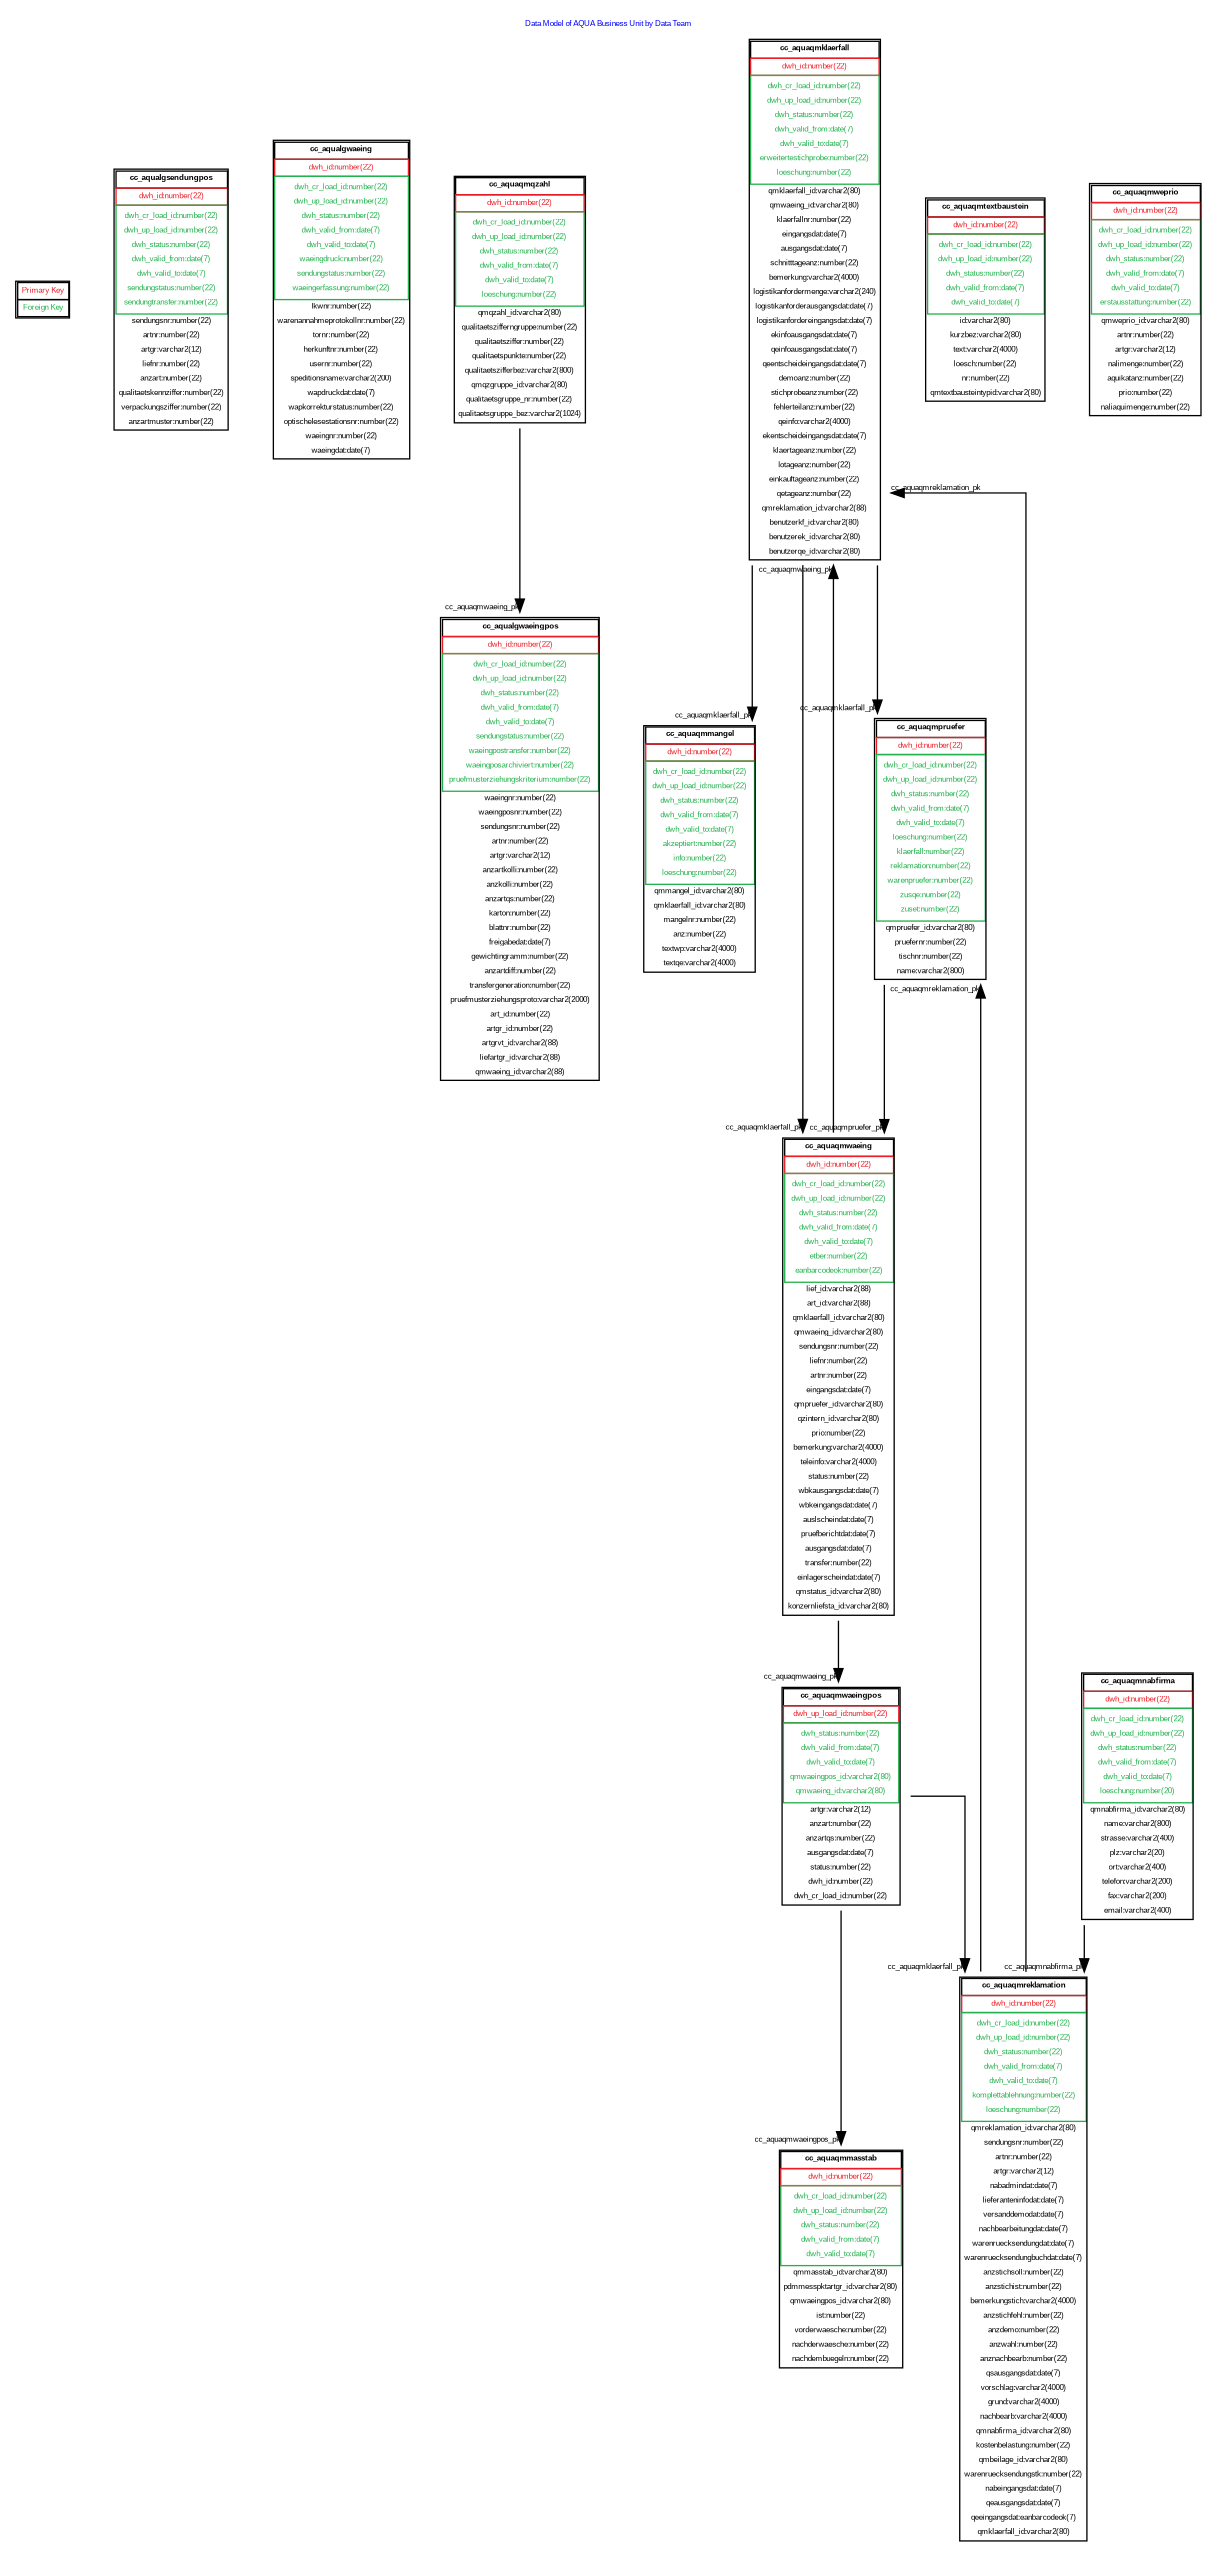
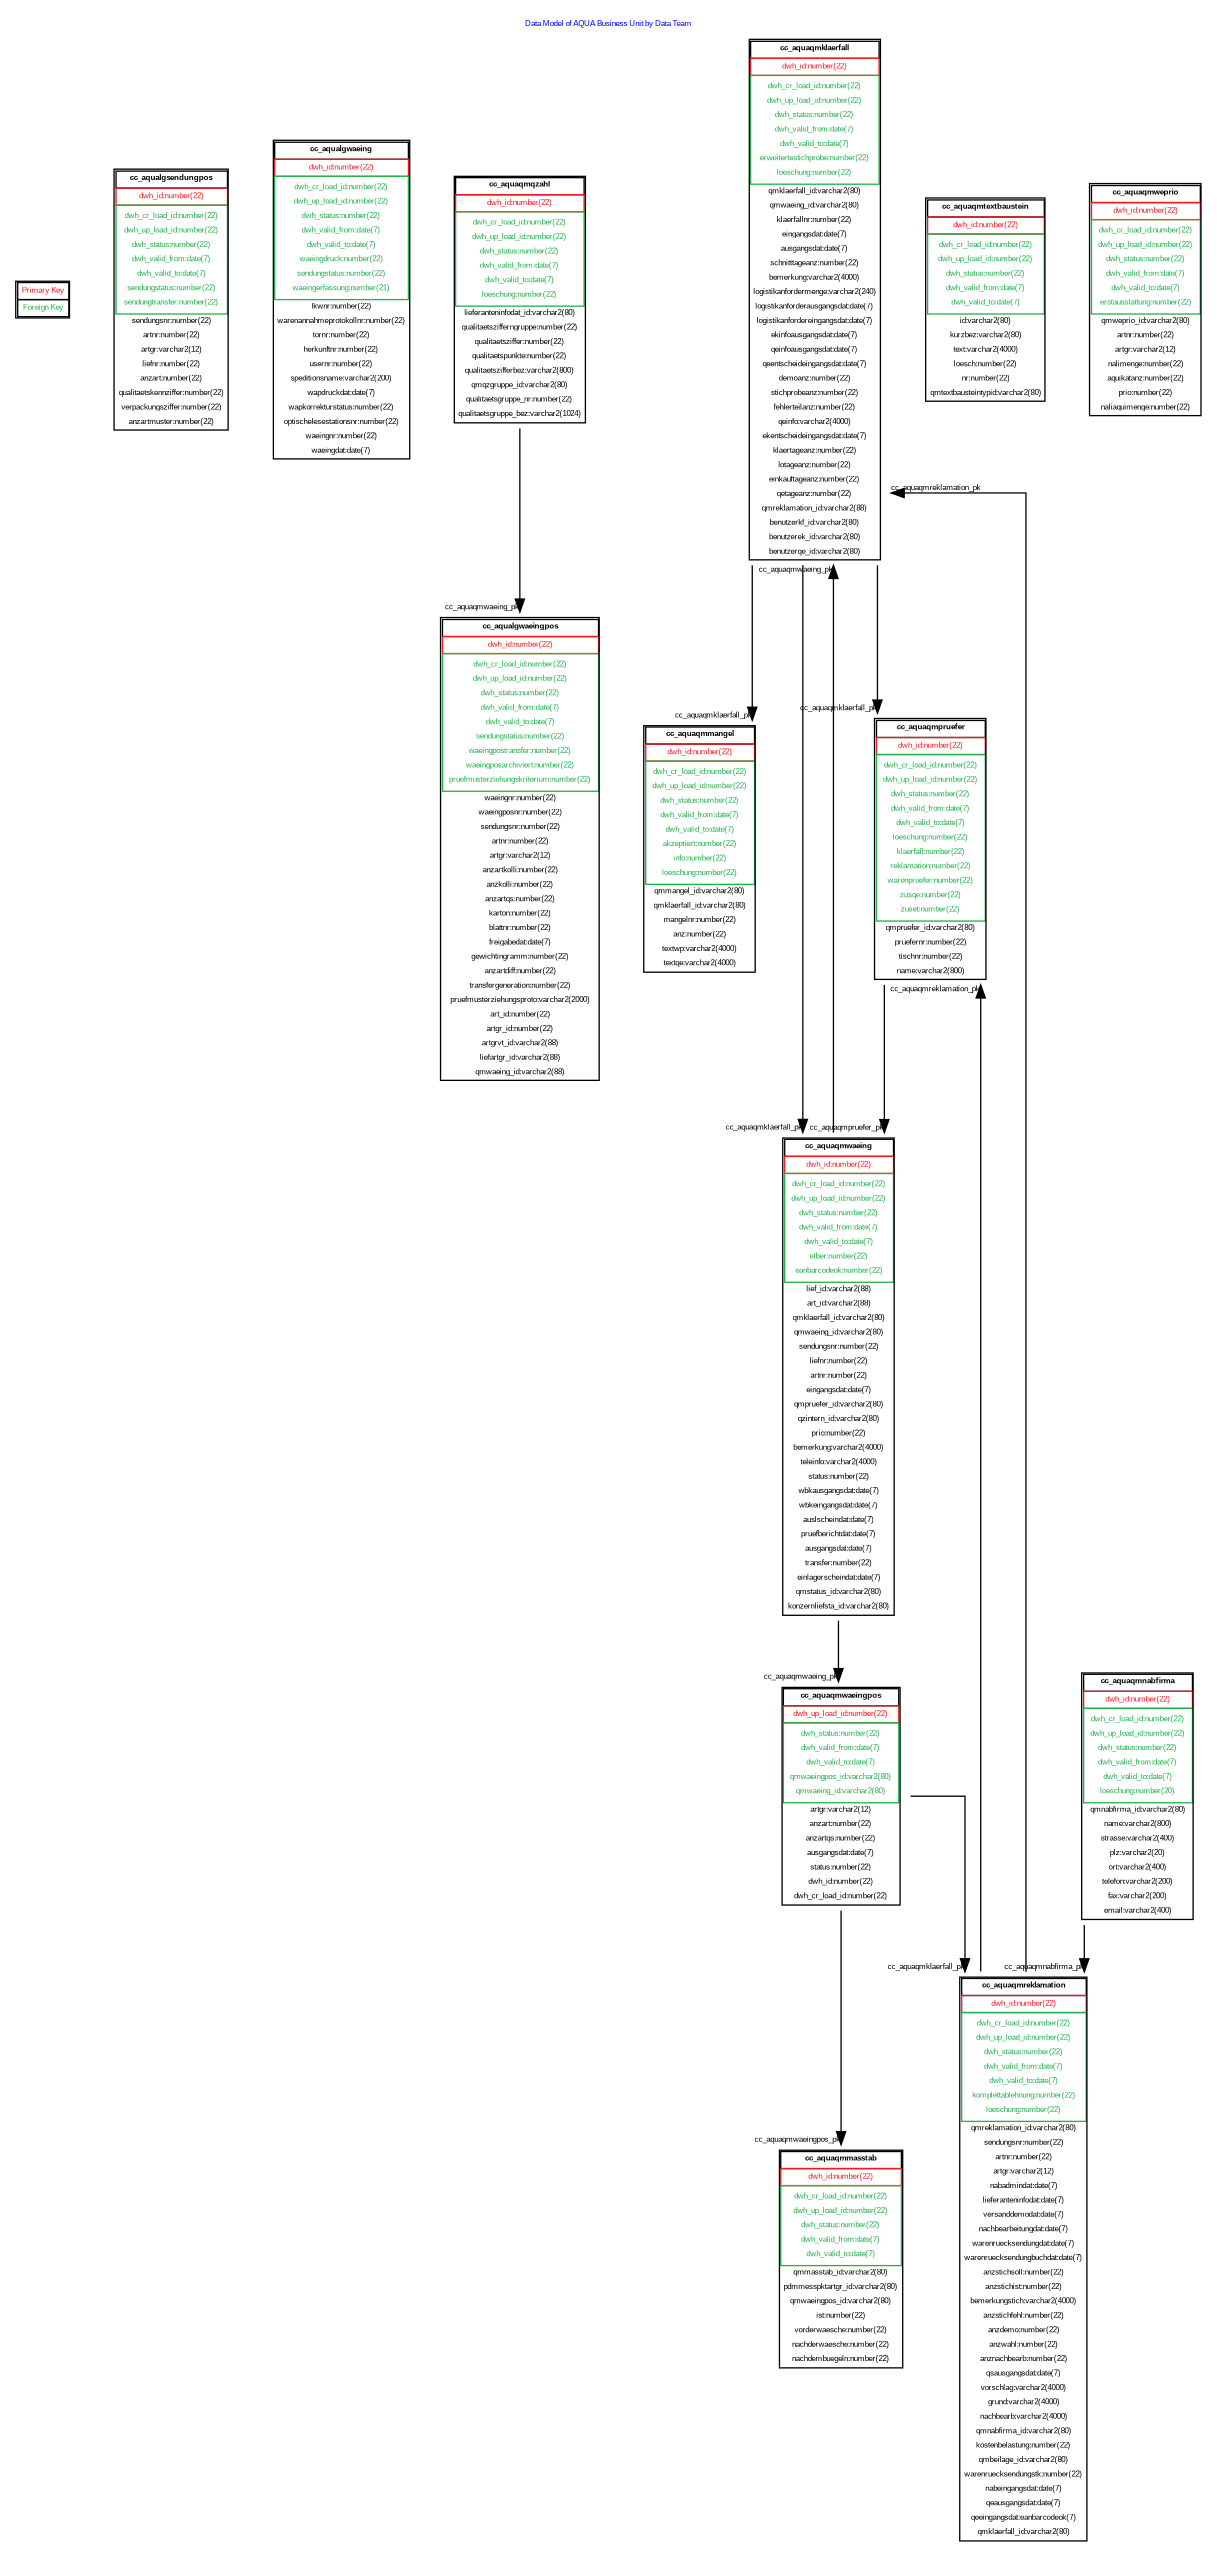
node "cc_aqualgwaeing": text "waeingerfassung:number(22)" -> "waeingerfassung:number(21)"
node "cc_aquaqmqzahl": text "qmqzahl_id:varchar2(80)" -> "lieferanteninfodat_id:varchar2(80)"
